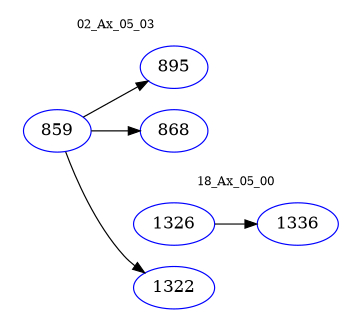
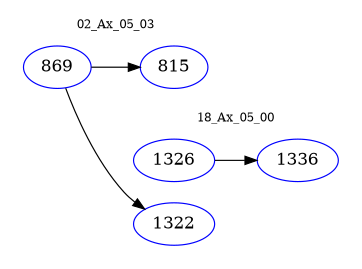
node "895": label "895" -> "815"
node "859": label "859" -> "869"
node "868": removed
